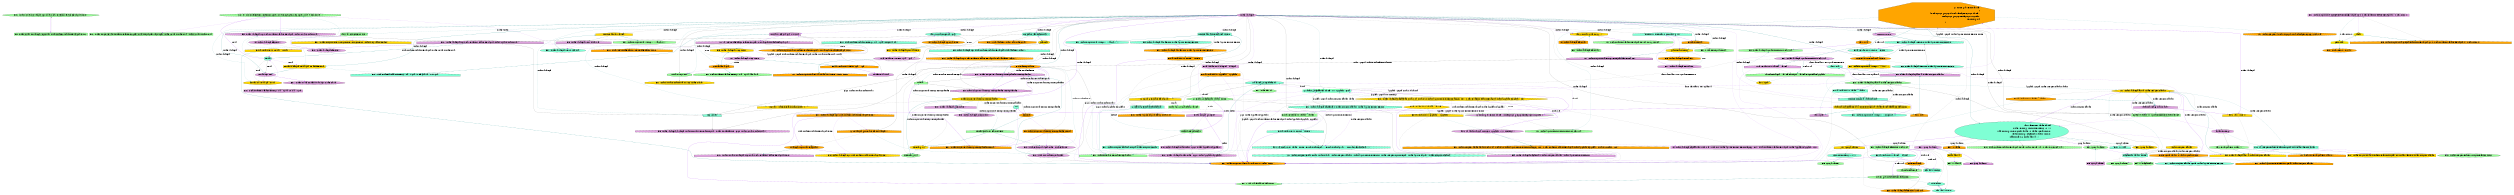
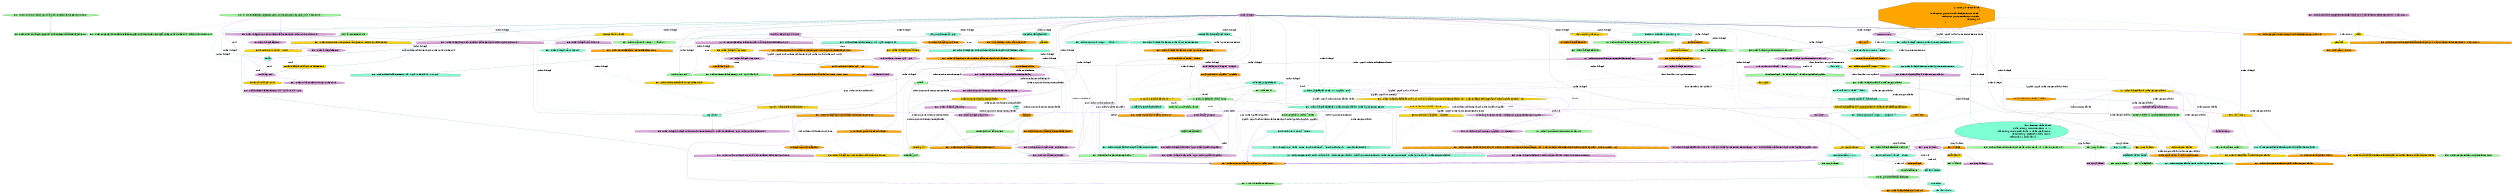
edge "Ninject.KernelBase" -> "return new ActivationBlock(this);": label "Ninject.Property" -> "Ninject.KernelBase"
